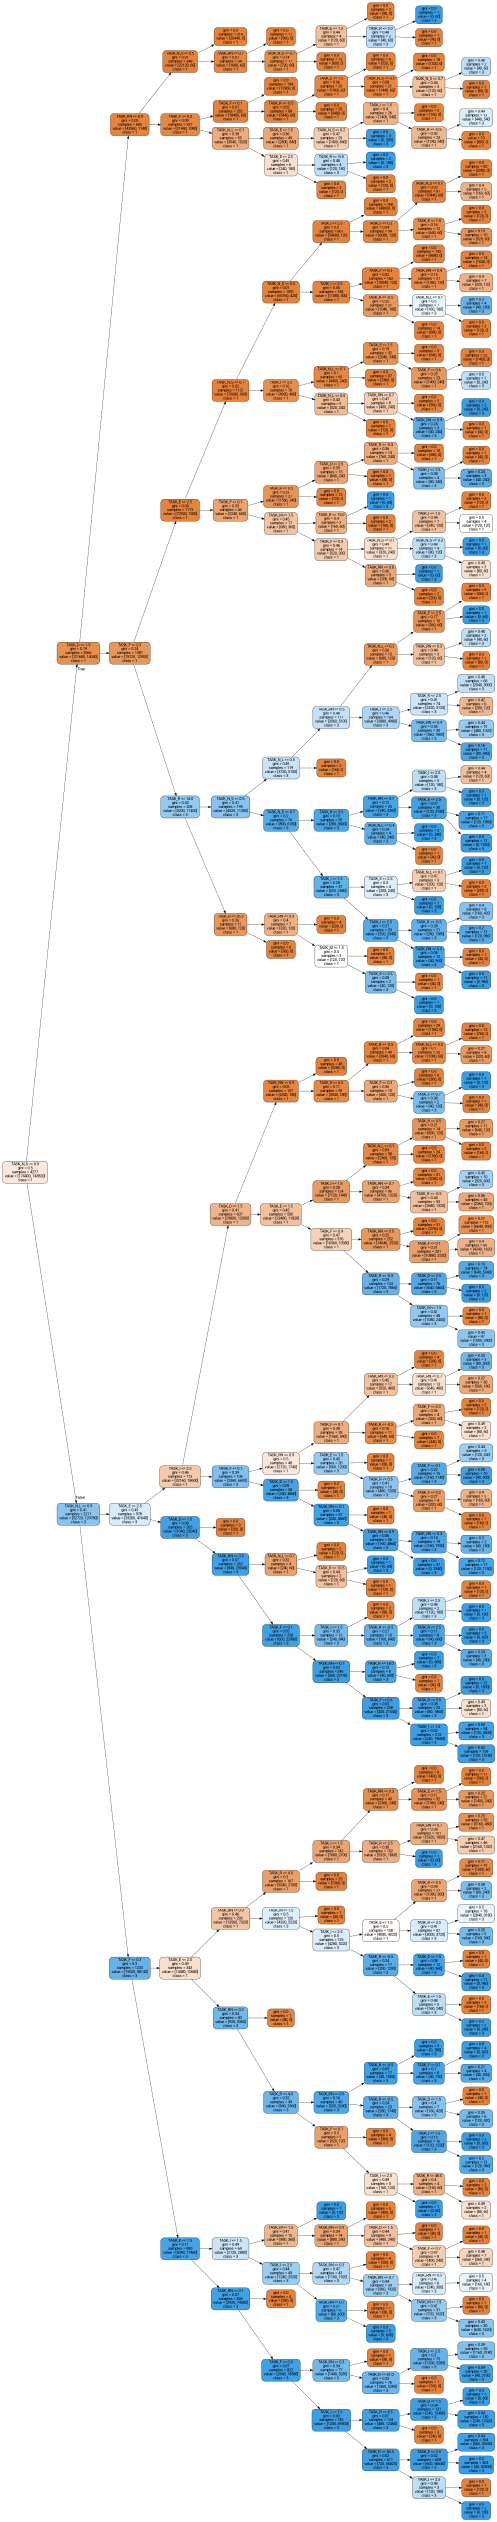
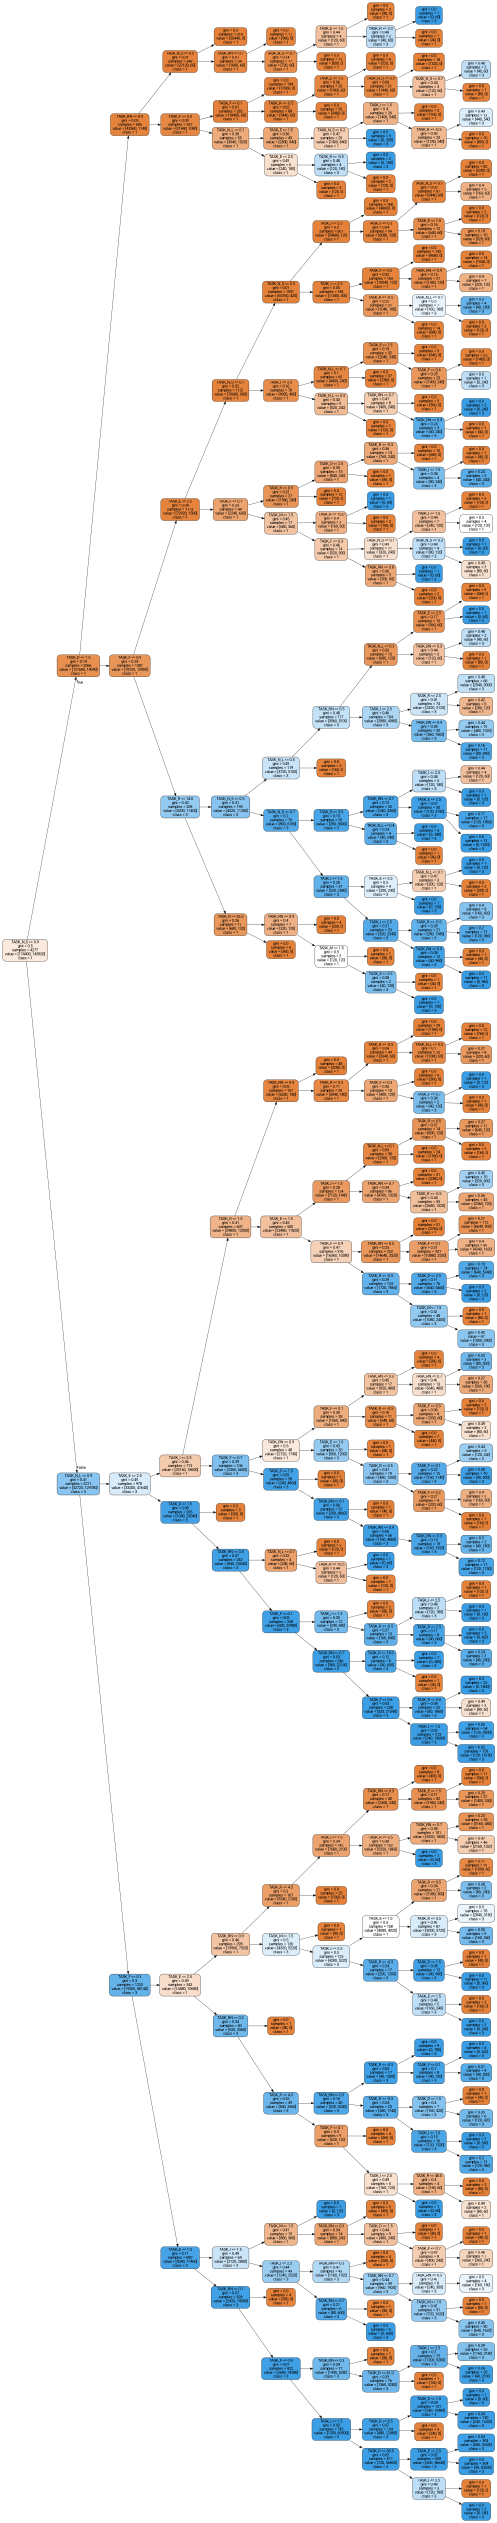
node "gini = 0.0 value = 10 value = [800, 0] class = 1": label "gini = 0.0 value = 10 value = [800, 0] class = 1" -> "gini = 0.0 samples = 10 value = [800, 0] class = 1"
node "gini = 0.0 samples = 37 value = [0, 2940] class = 3": removed
